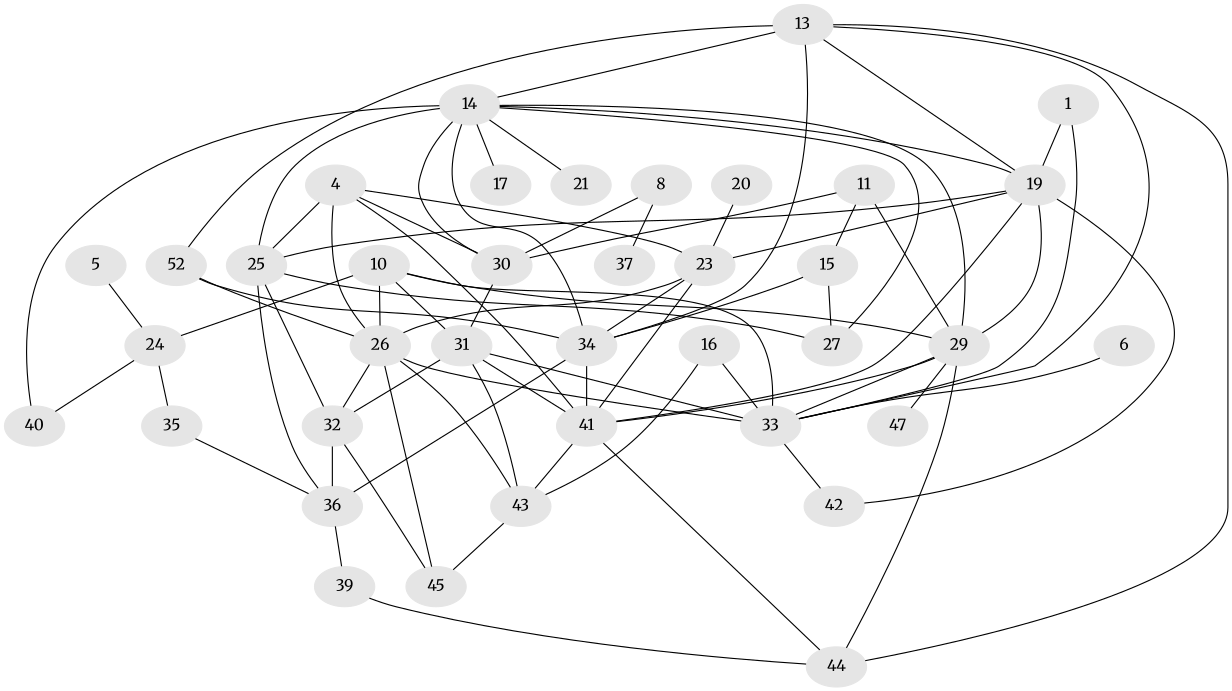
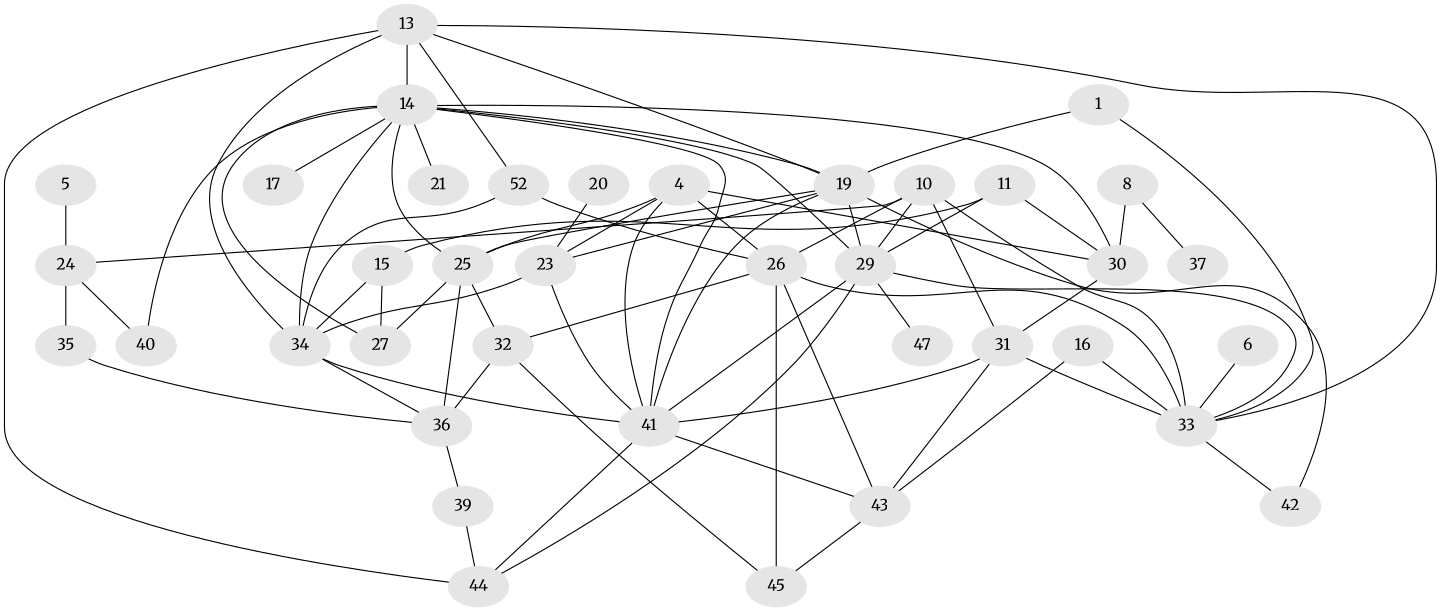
edge "14" -- "41": added
edge "23" -- "26": removed
edge "31" -- "32": removed
